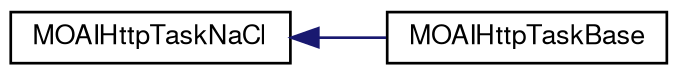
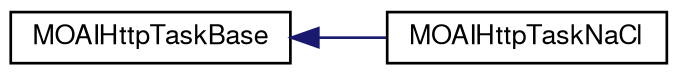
edge "MOAIHttpTaskBase" -> "MOAIHttpTaskNaCl": reversed
